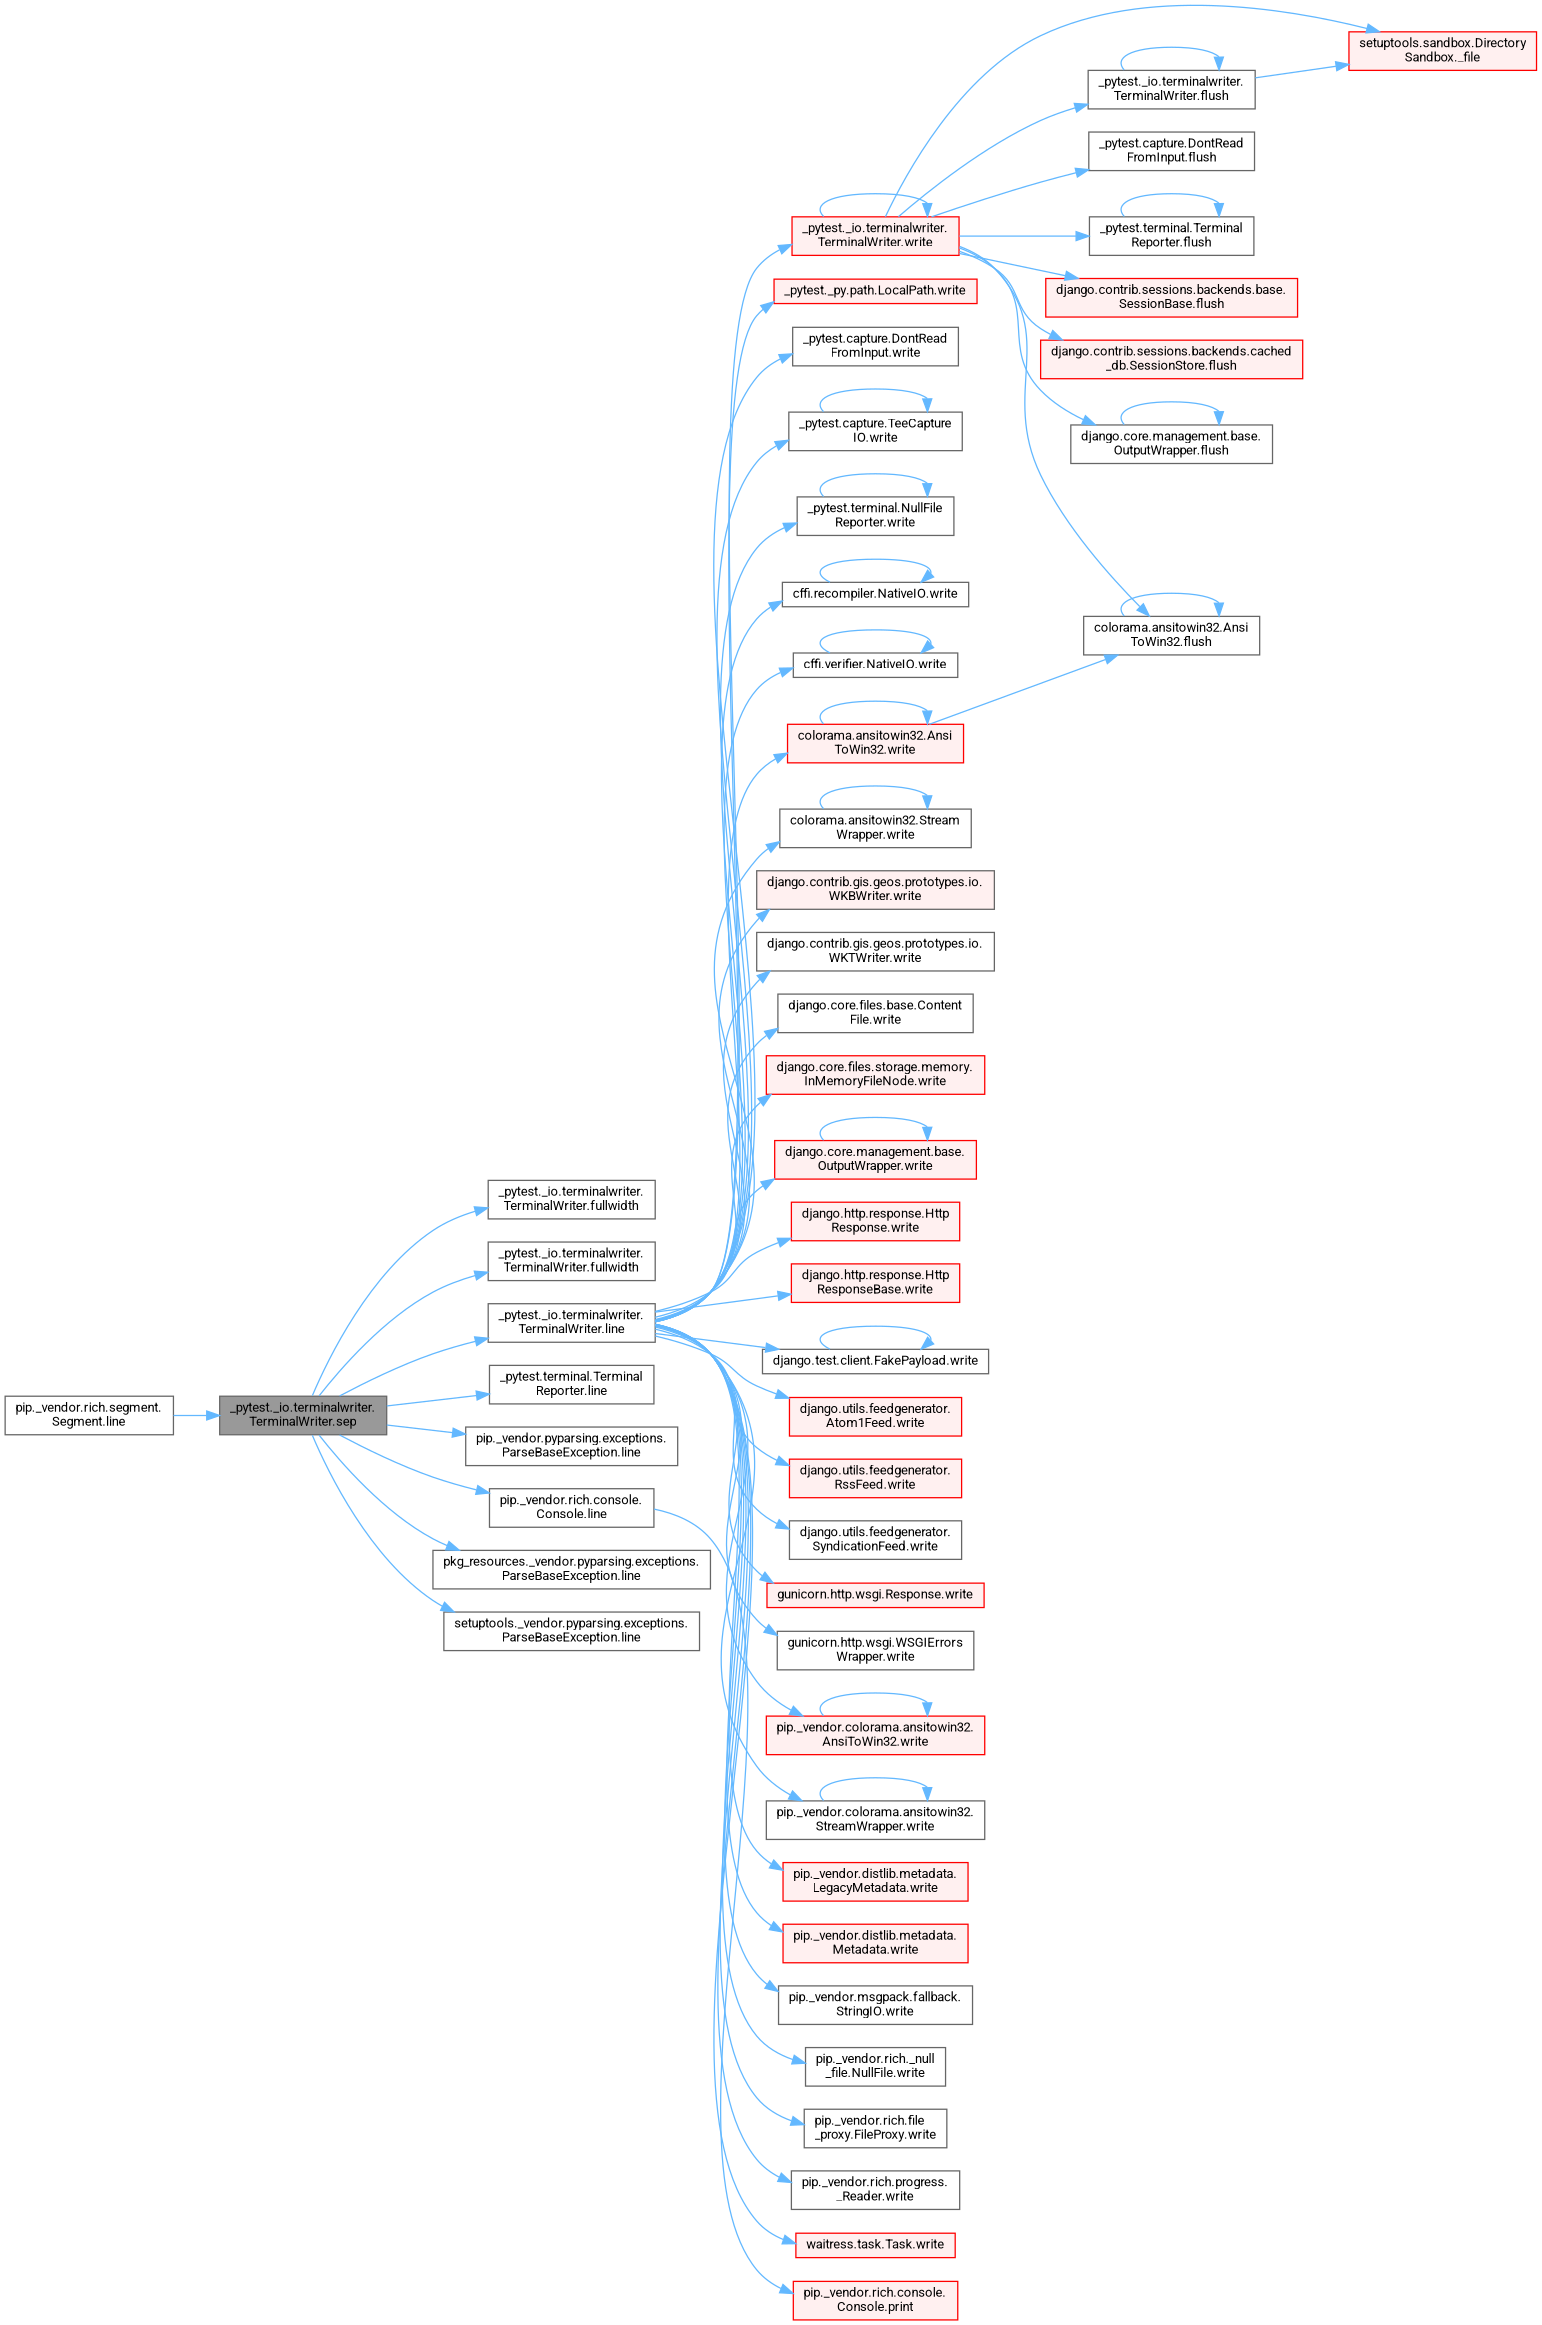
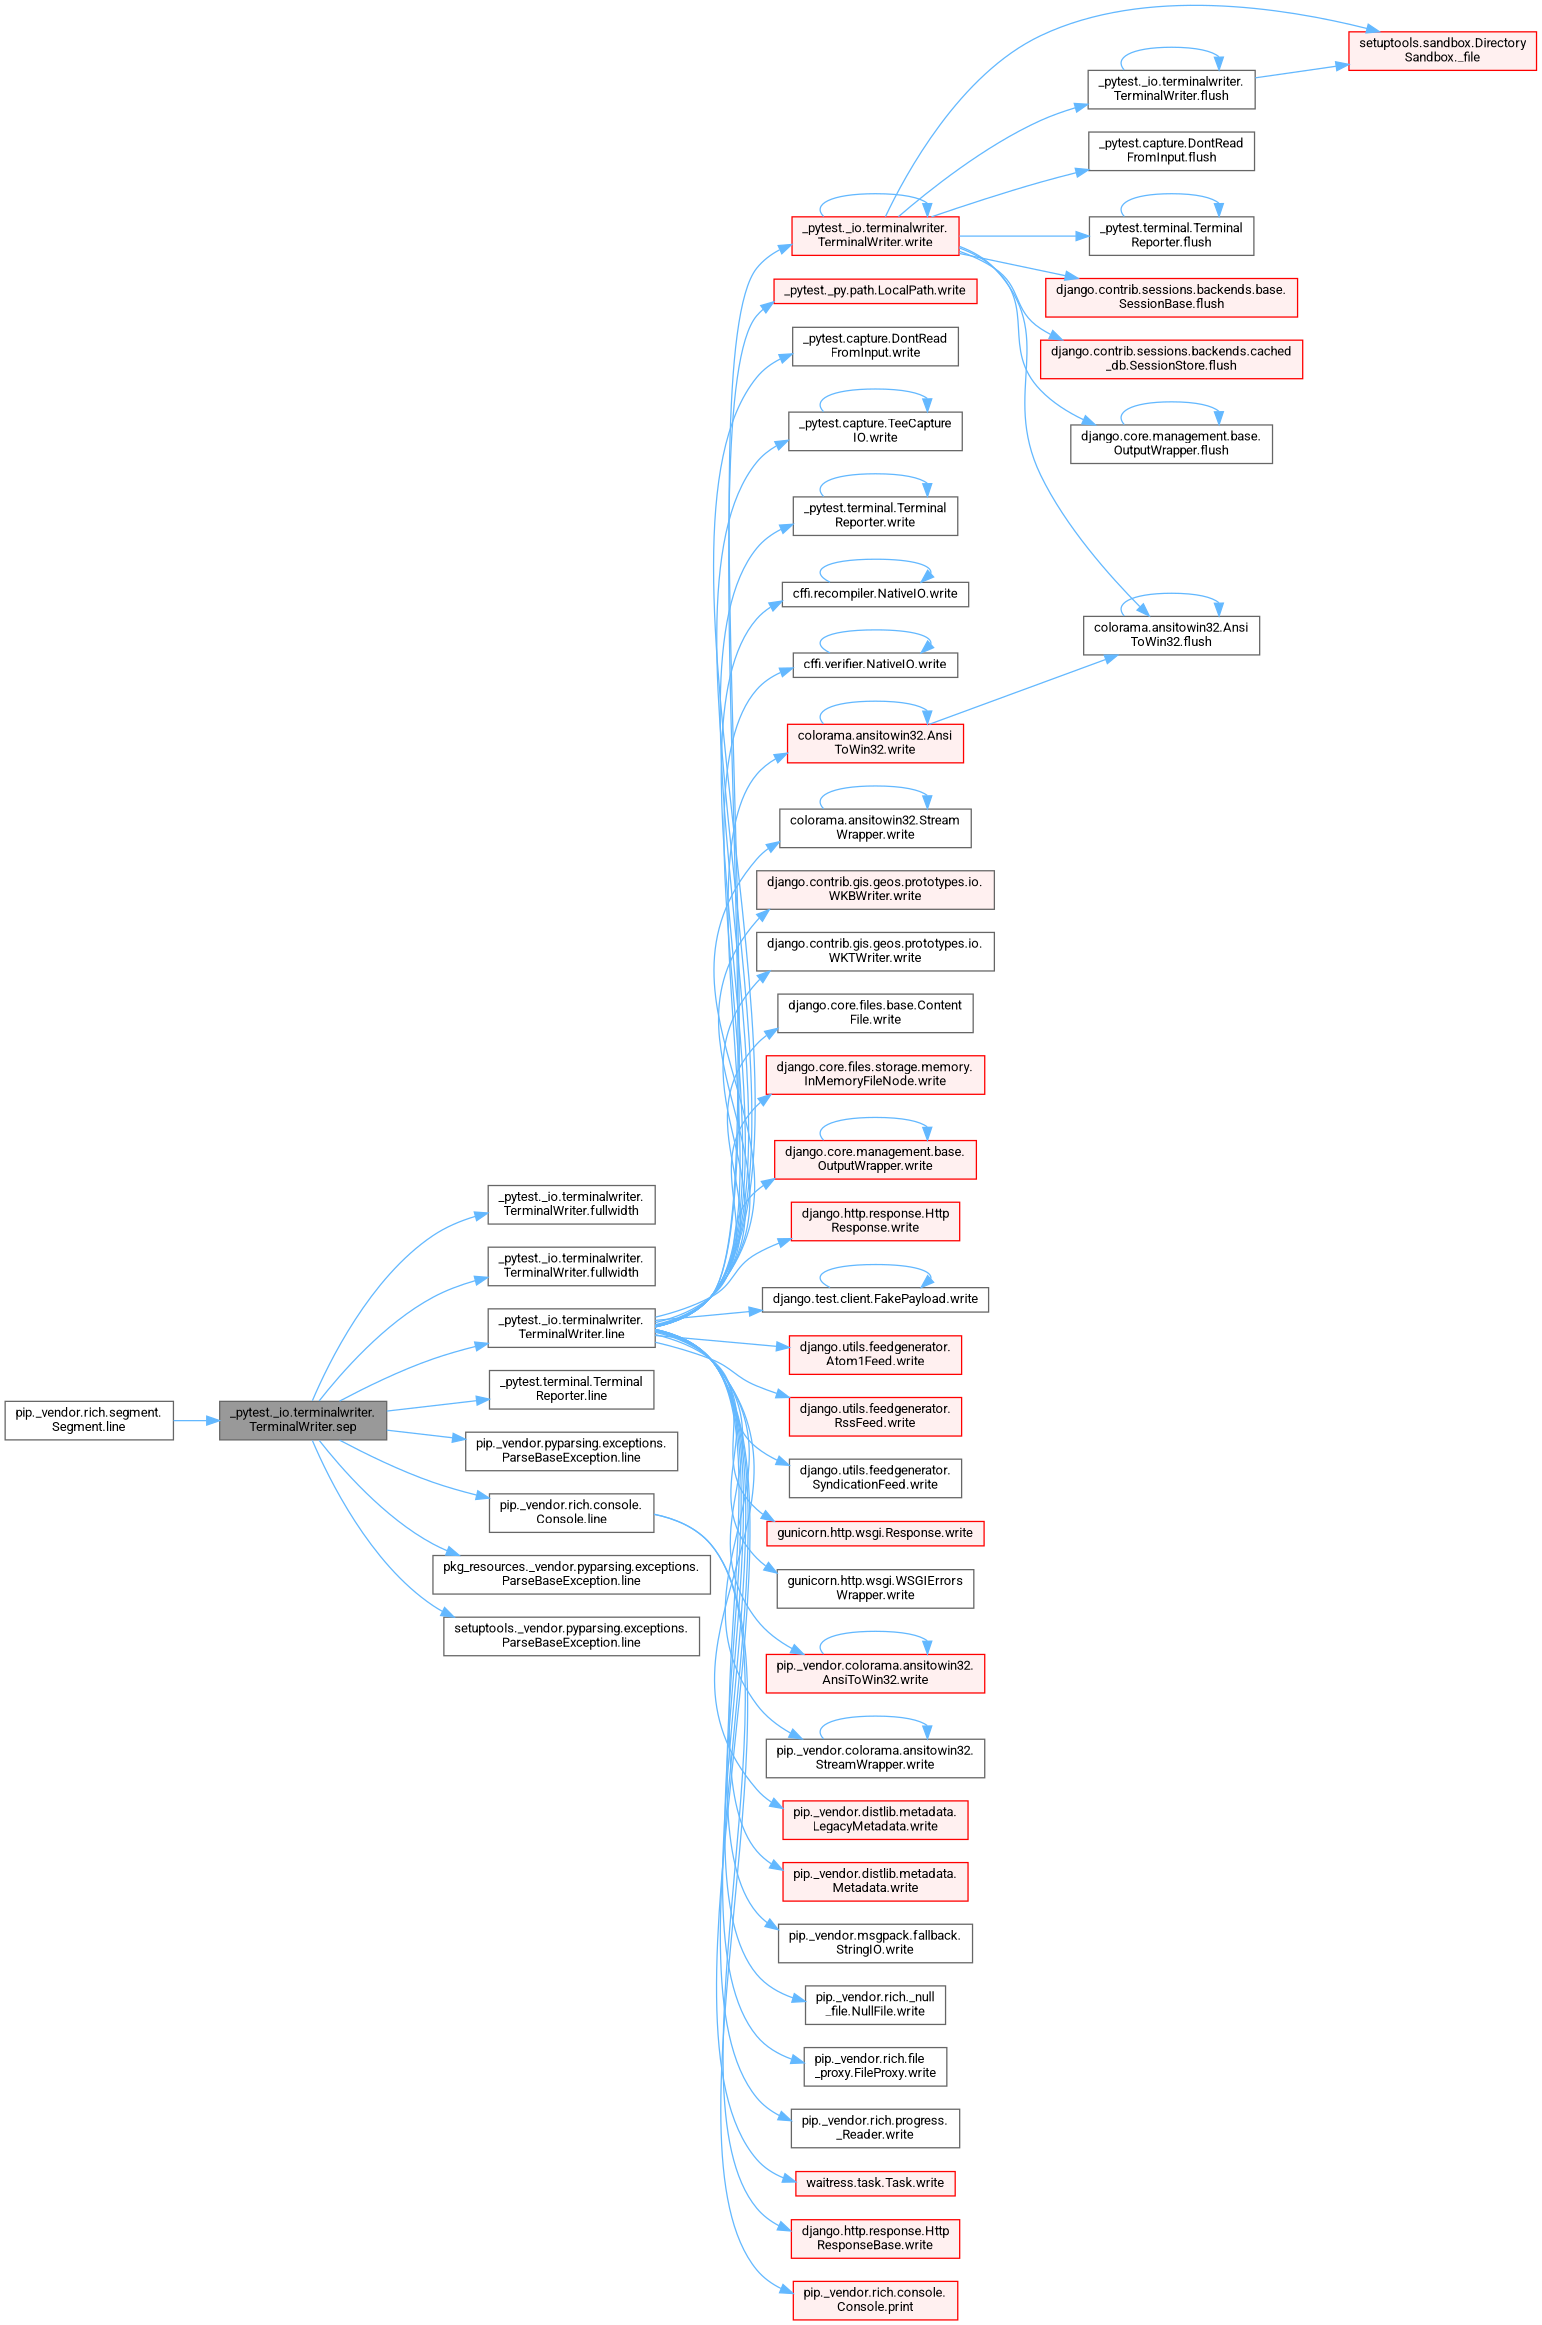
node "_pytest.terminal.NullFile Reporter.write": label "_pytest.terminal.NullFile Reporter.write" -> "_pytest.terminal.Terminal Reporter.write"
edge "_pytest._io.terminalwriter. TerminalWriter.line" -> "django.http.response.Http ResponseBase.write": now "pip._vendor.rich.console. Console.line" -> "django.http.response.Http ResponseBase.write"
